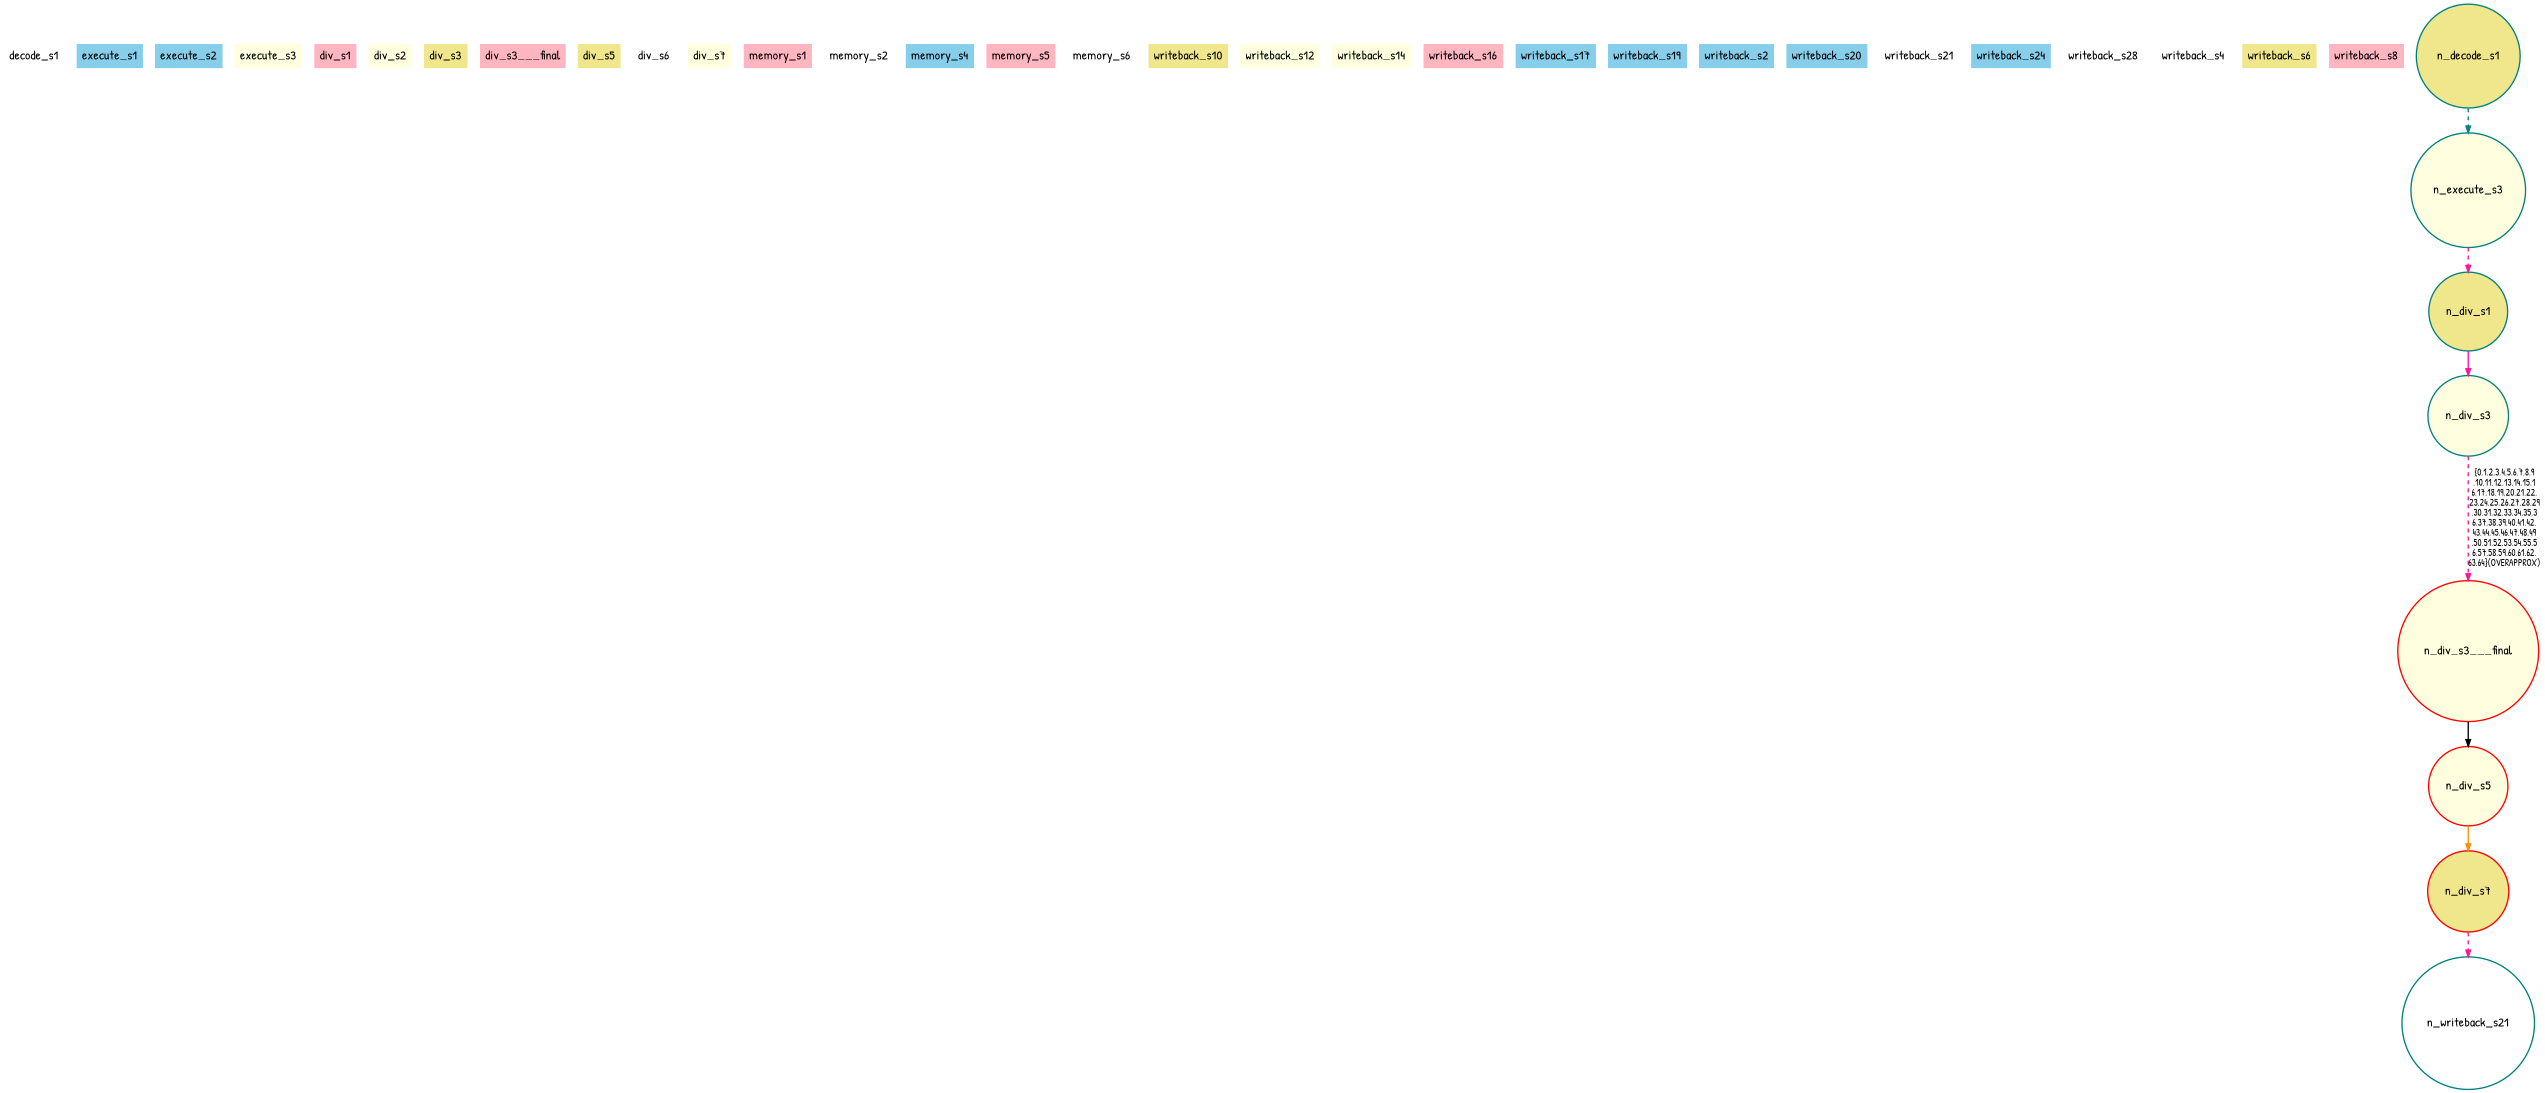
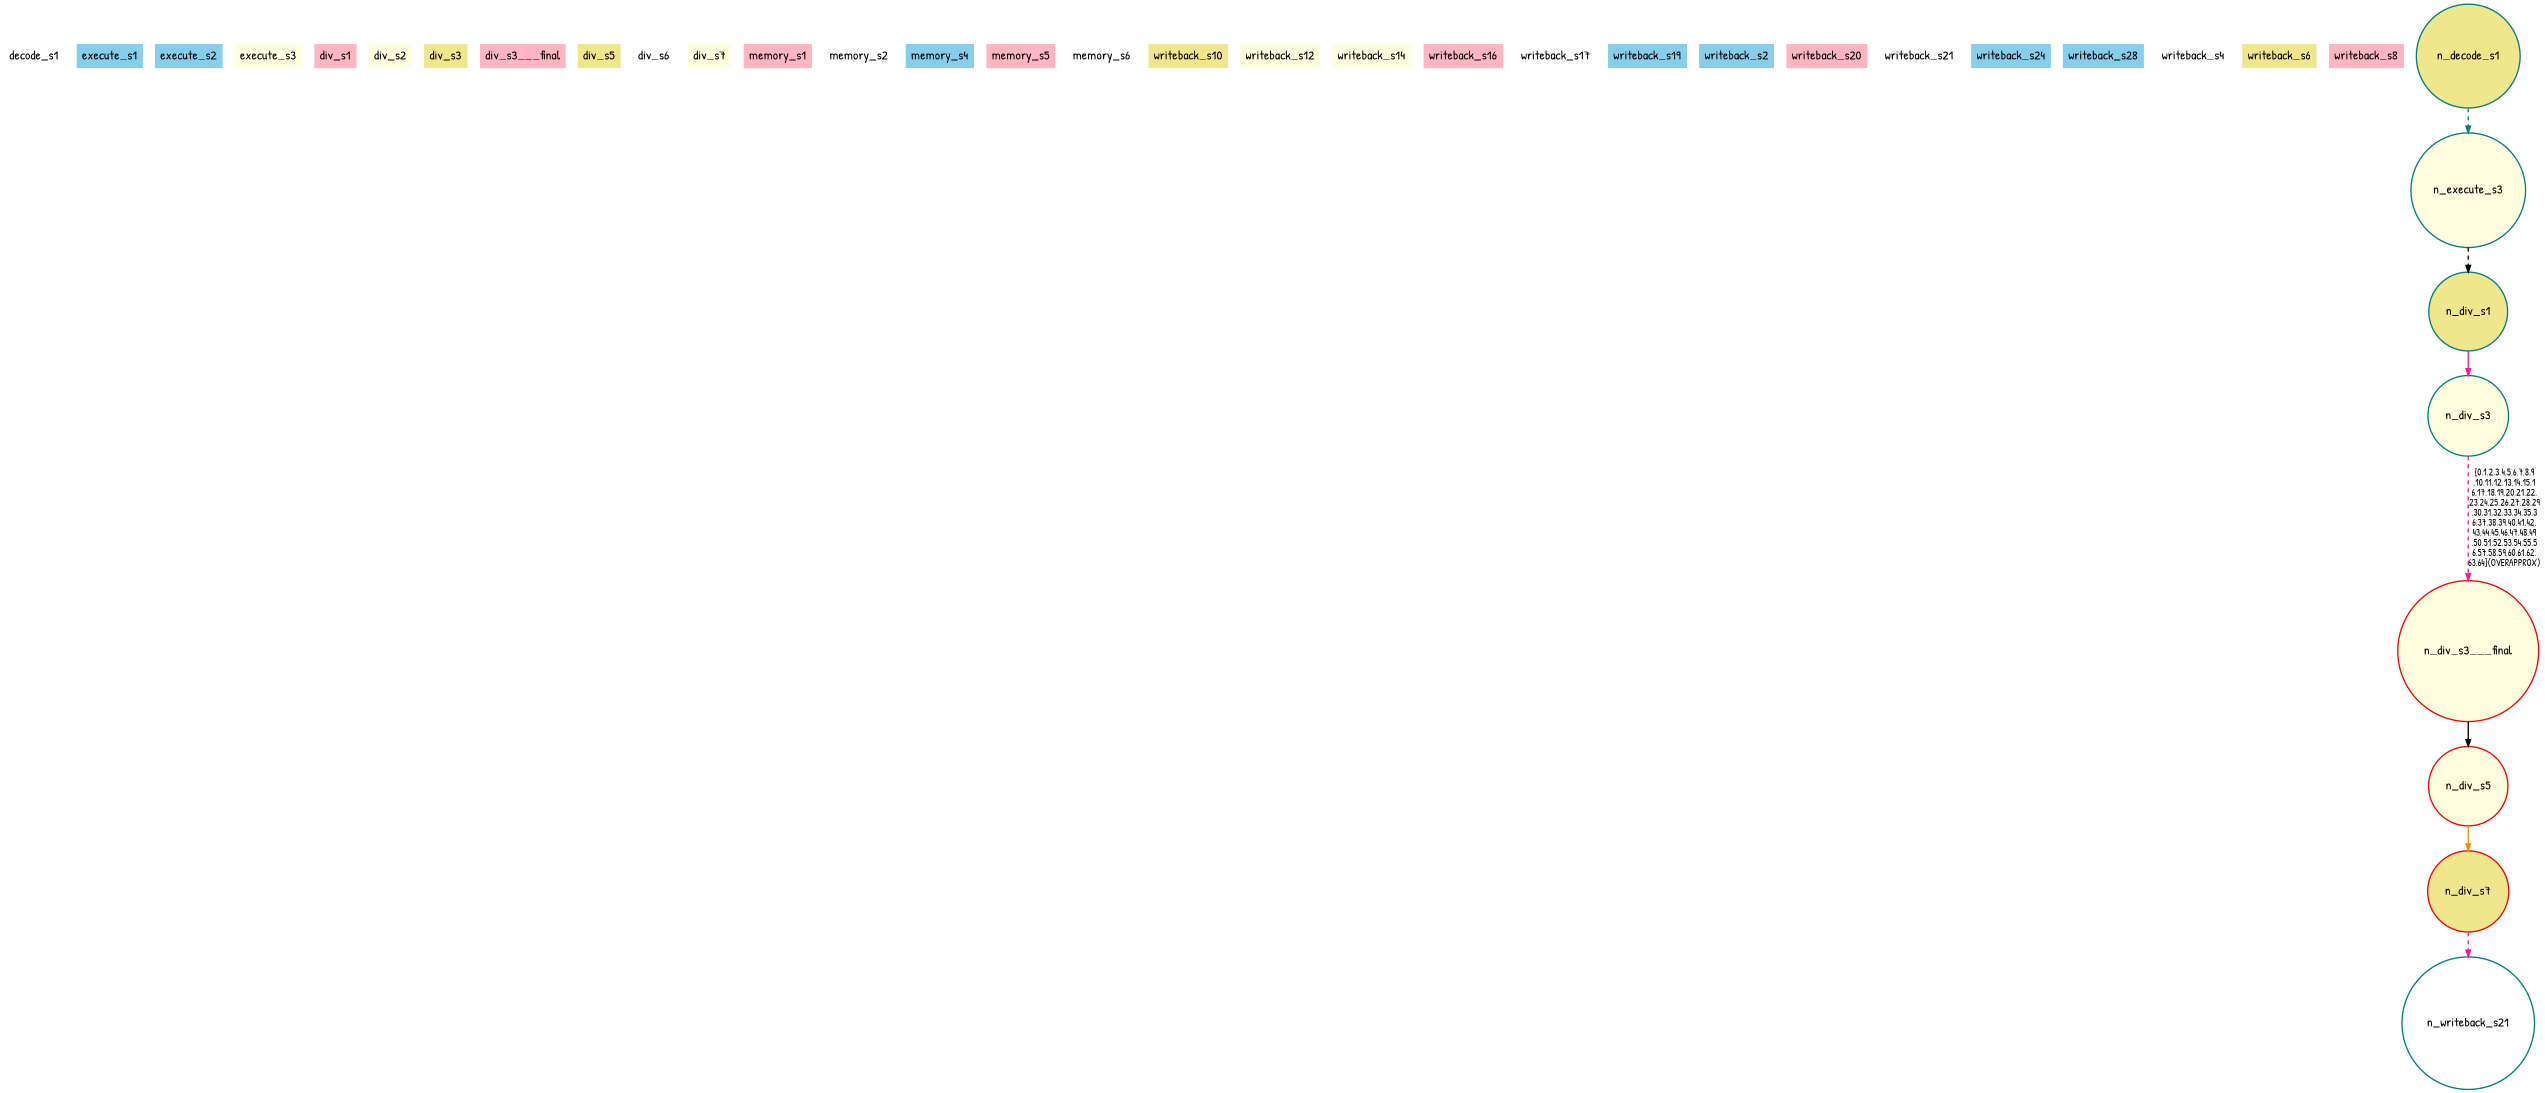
node "writeback_s17": fillcolor skyblue -> white
node "writeback_s20": fillcolor skyblue -> lightpink
node "writeback_s28": fillcolor white -> skyblue
edge "n_execute_s3" -> "n_div_s1": color deeppink -> black
